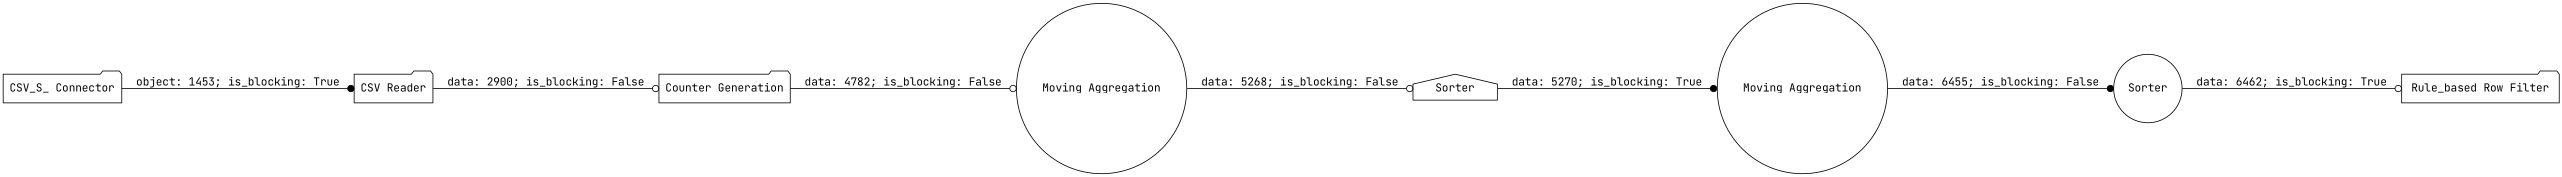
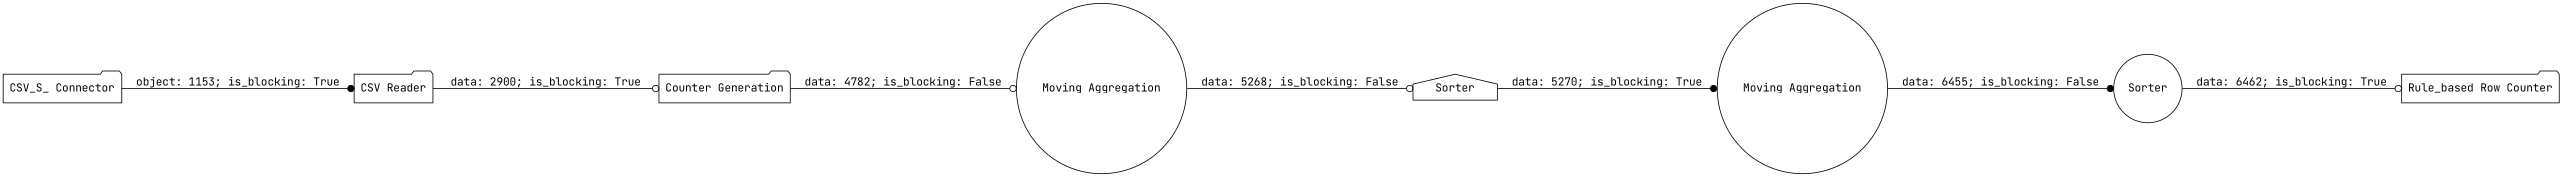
edge "CSV_S_ Connector" -> "CSV Reader": label "object: 1453; is_blocking: True" -> "object: 1153; is_blocking: True"
edge "CSV Reader" -> "Counter Generation": label "data: 2900; is_blocking: False" -> "data: 2900; is_blocking: True"
node "Rule_based Row Filter": label "Rule_based Row Filter" -> "Rule_based Row Counter"
